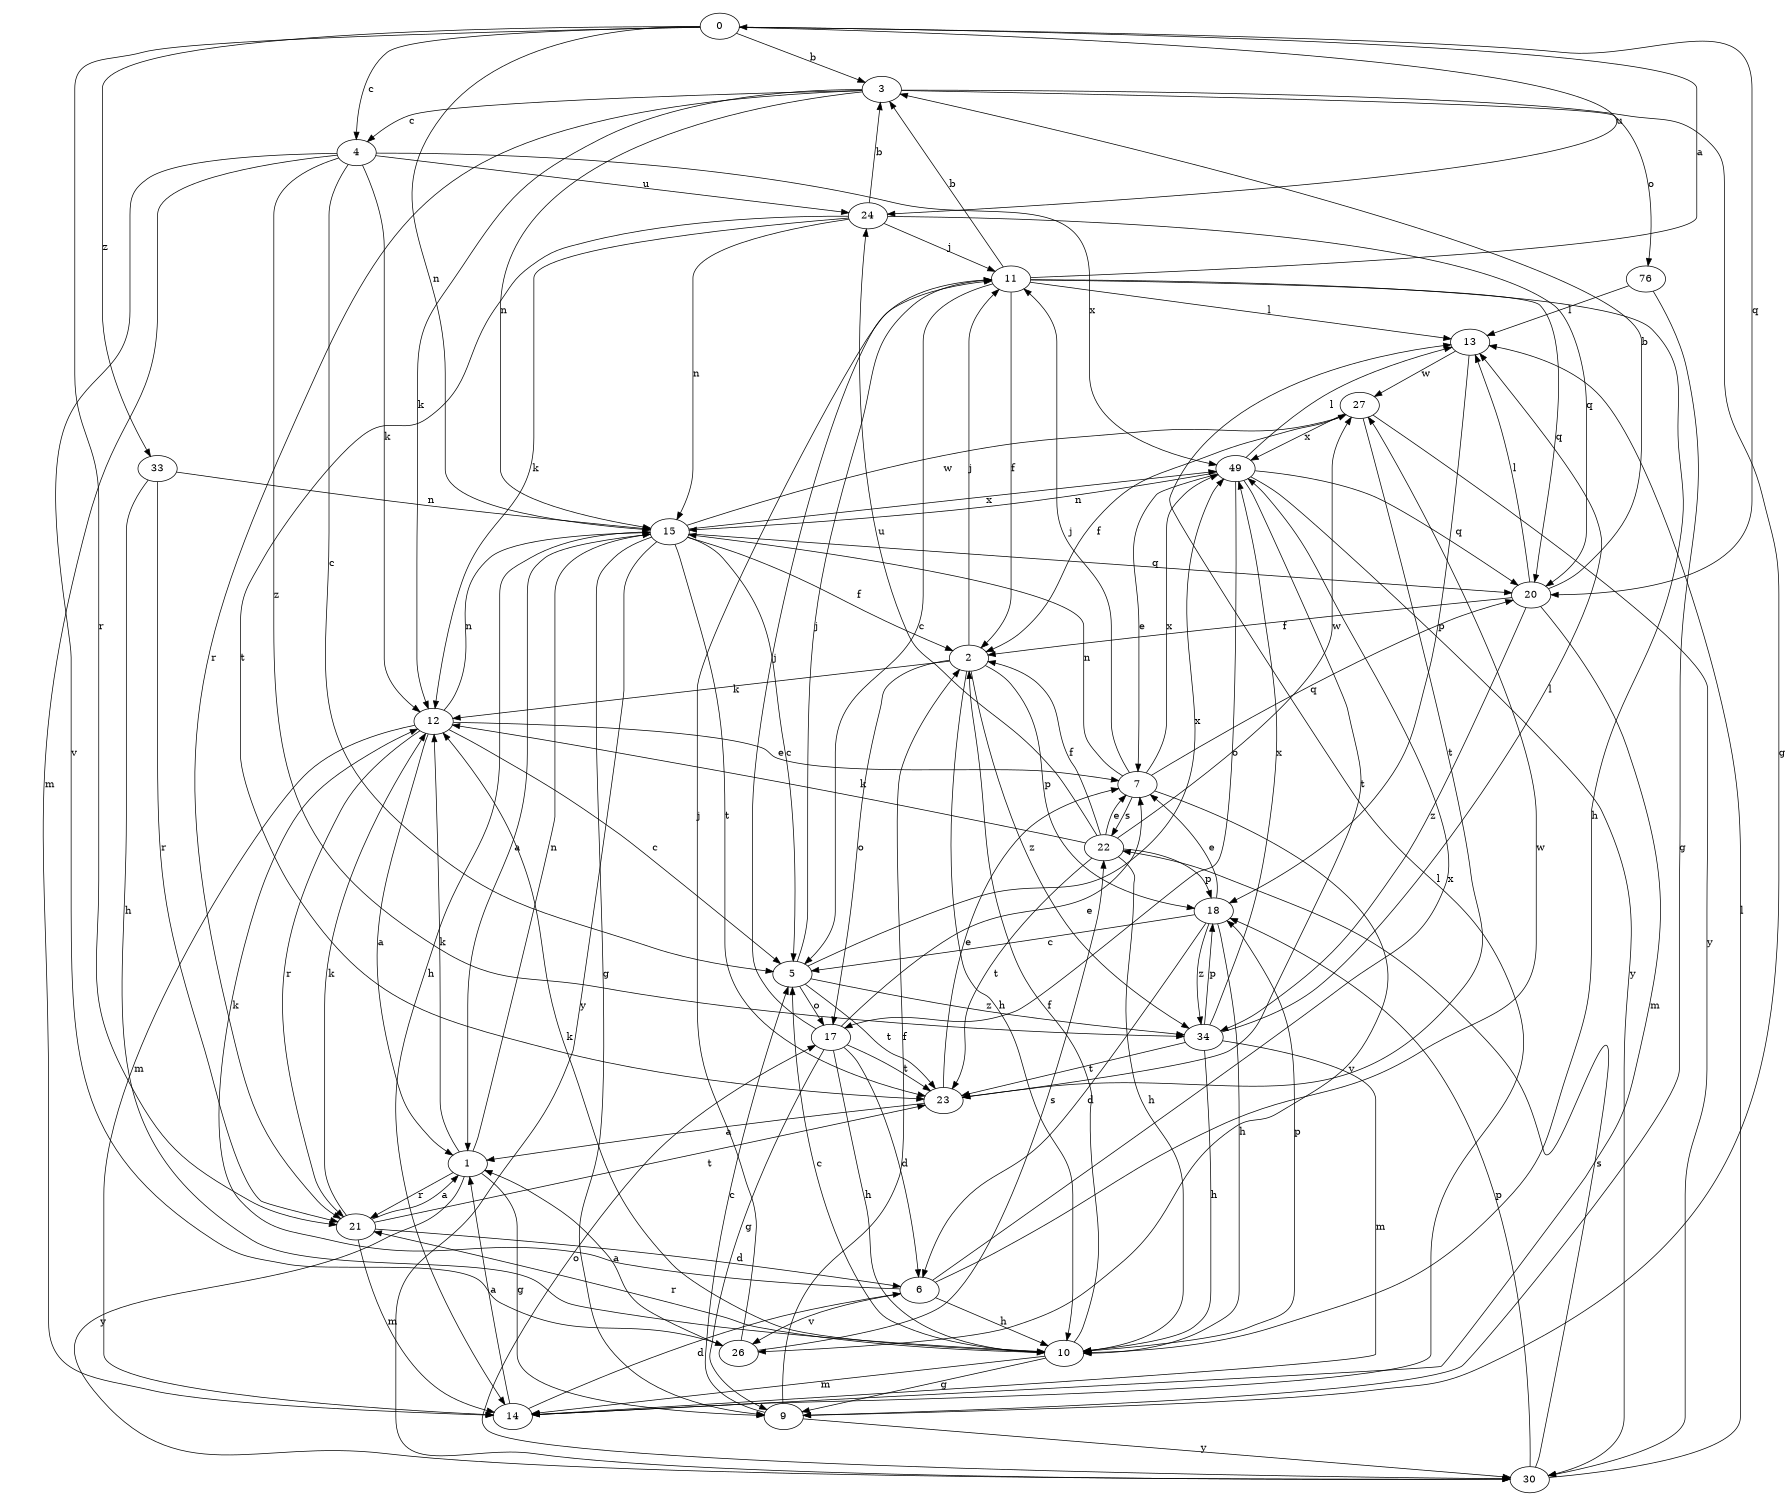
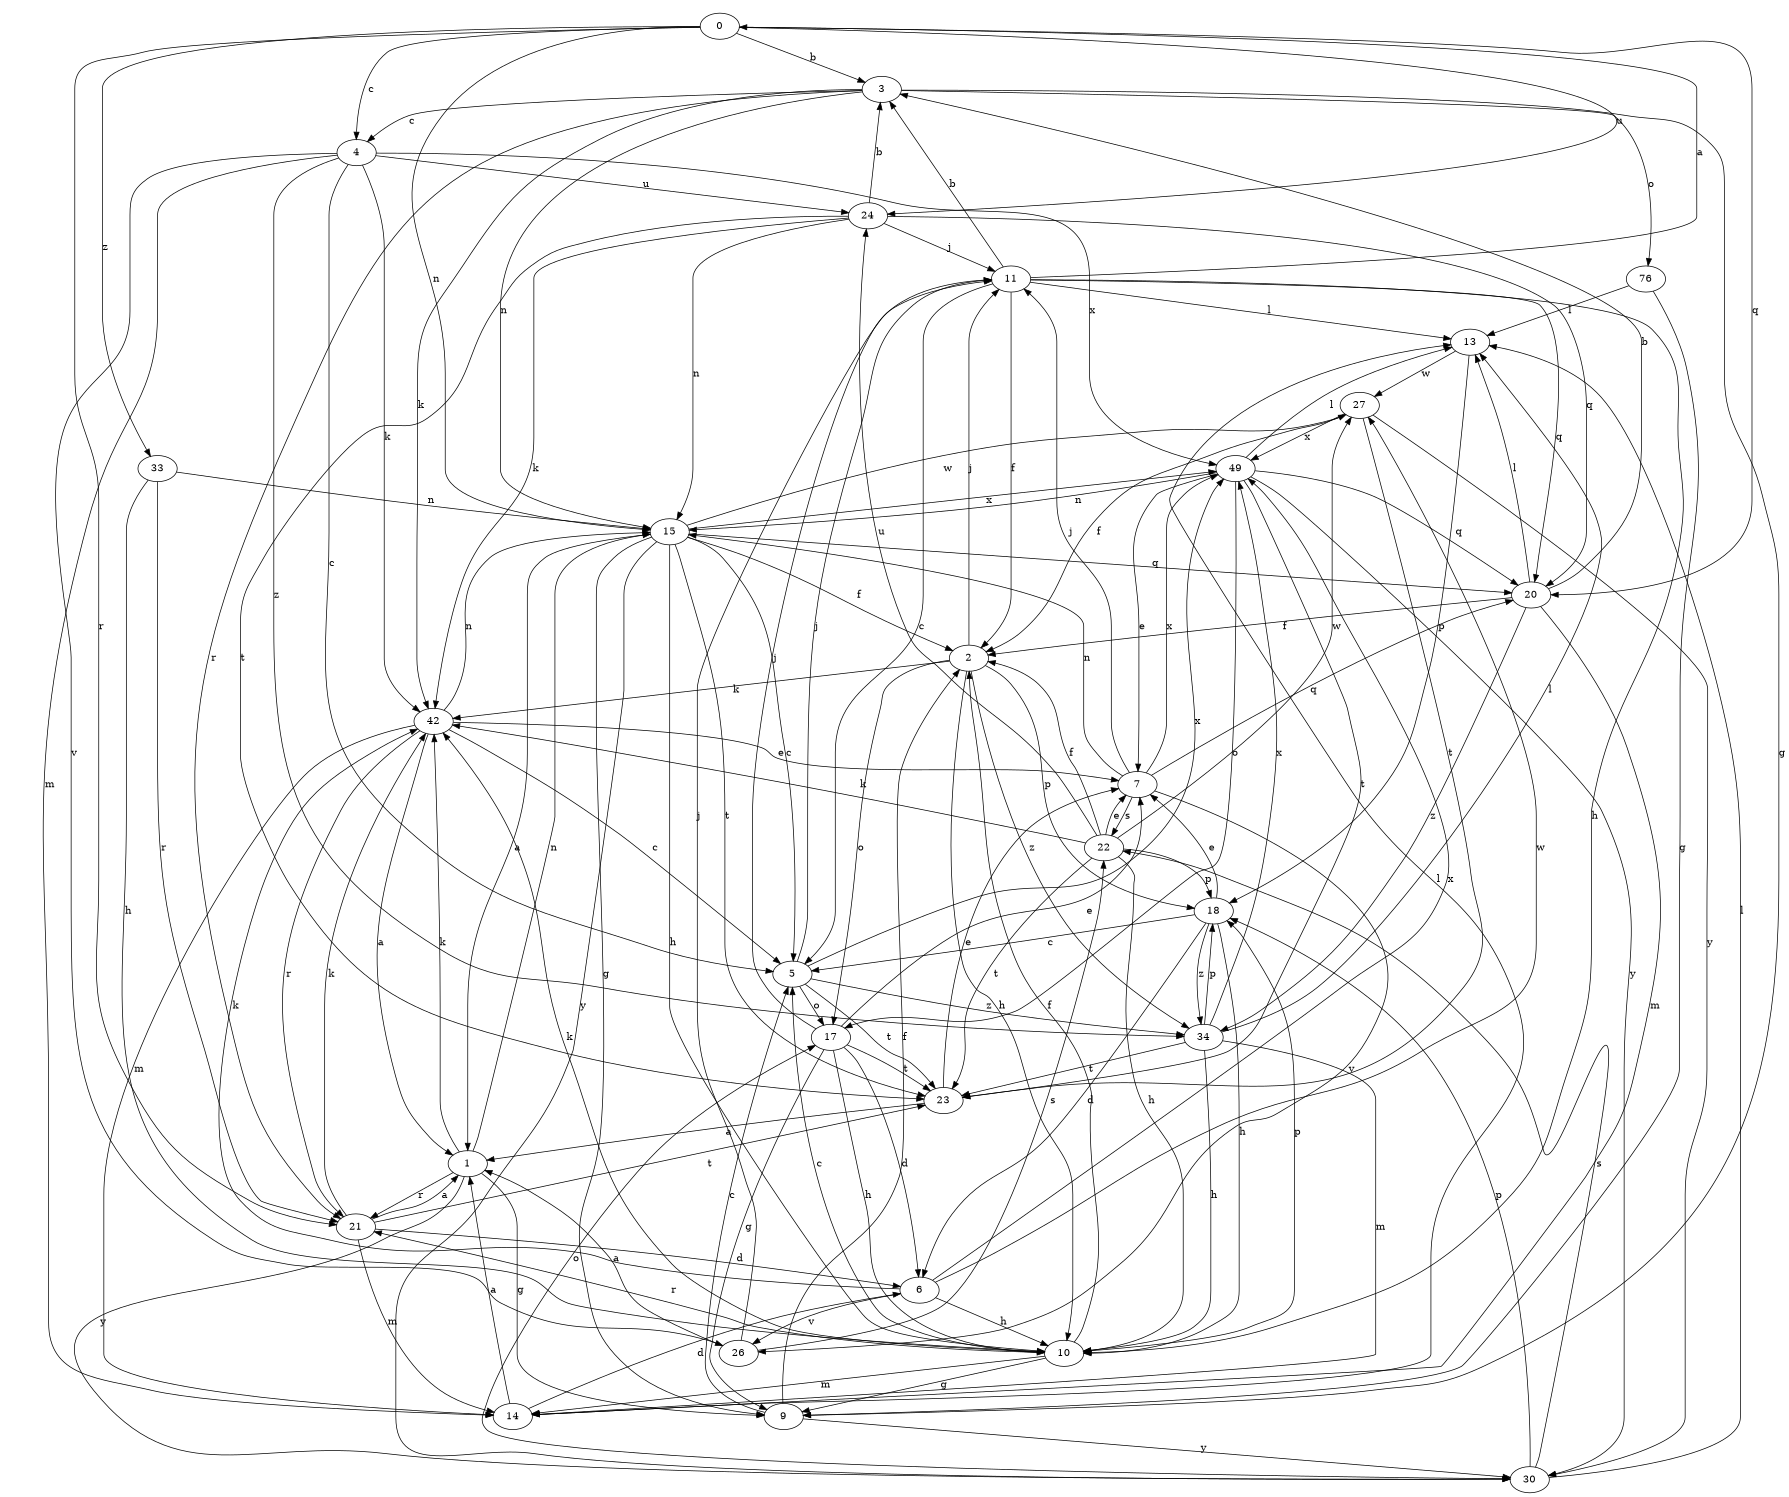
node "12": label "12" -> "42"
edge "15" -> "14": now "15" -> "10"
